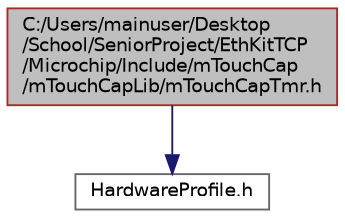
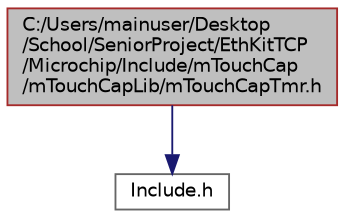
node "HardwareProfile.h": label "HardwareProfile.h" -> "Include.h"
